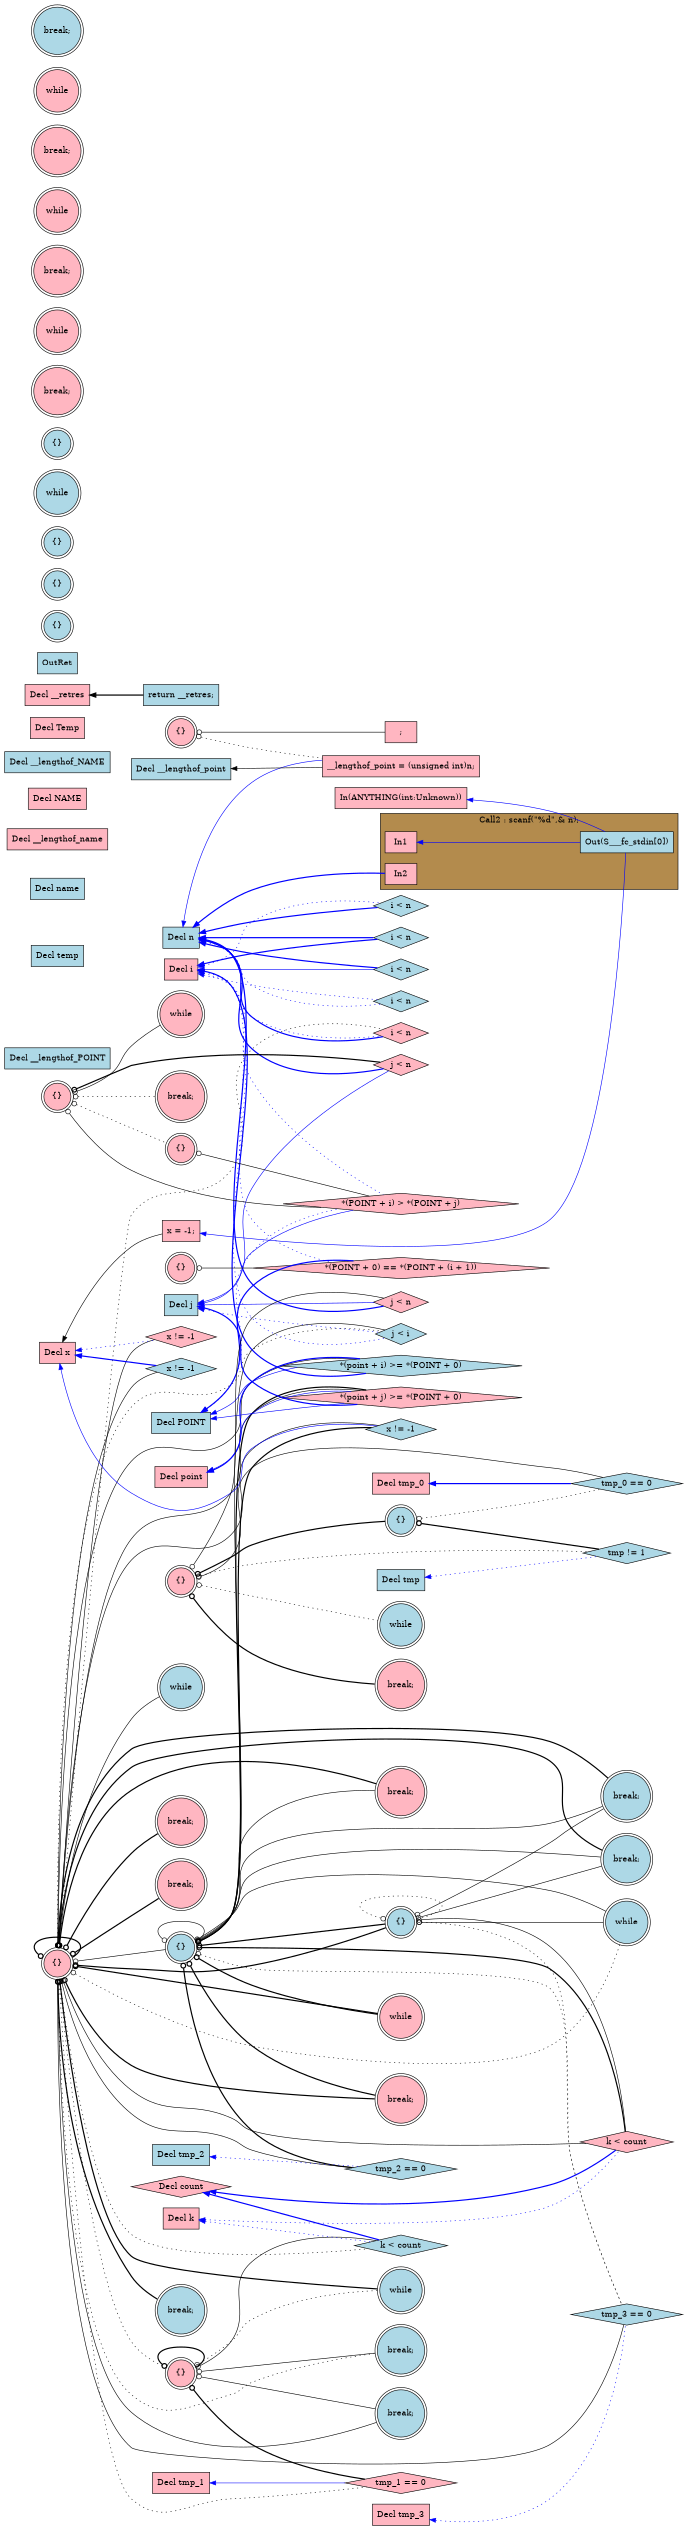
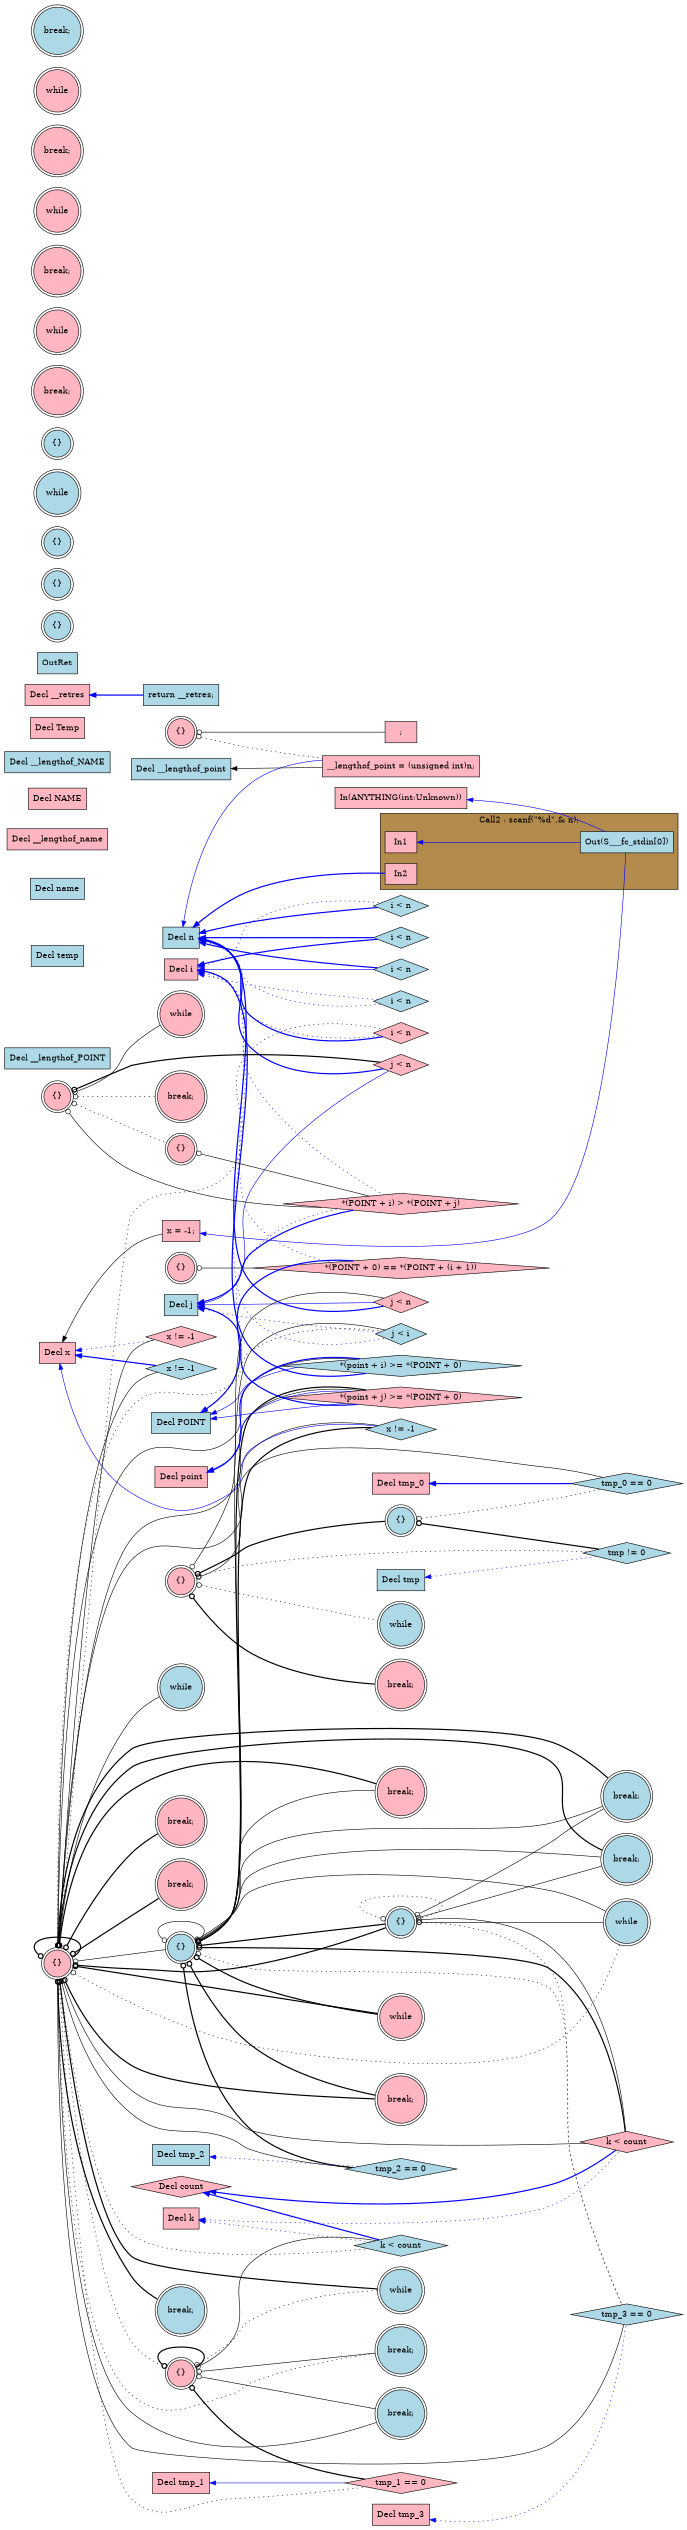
edge "return __retres;" -> "Decl __retres": color #000000 -> #0000ff
edge "*(POINT + i) > *(POINT + j)" -> "Decl j": style solid -> bold
node "tmp != 1": label "tmp != 1" -> "tmp != 0"
